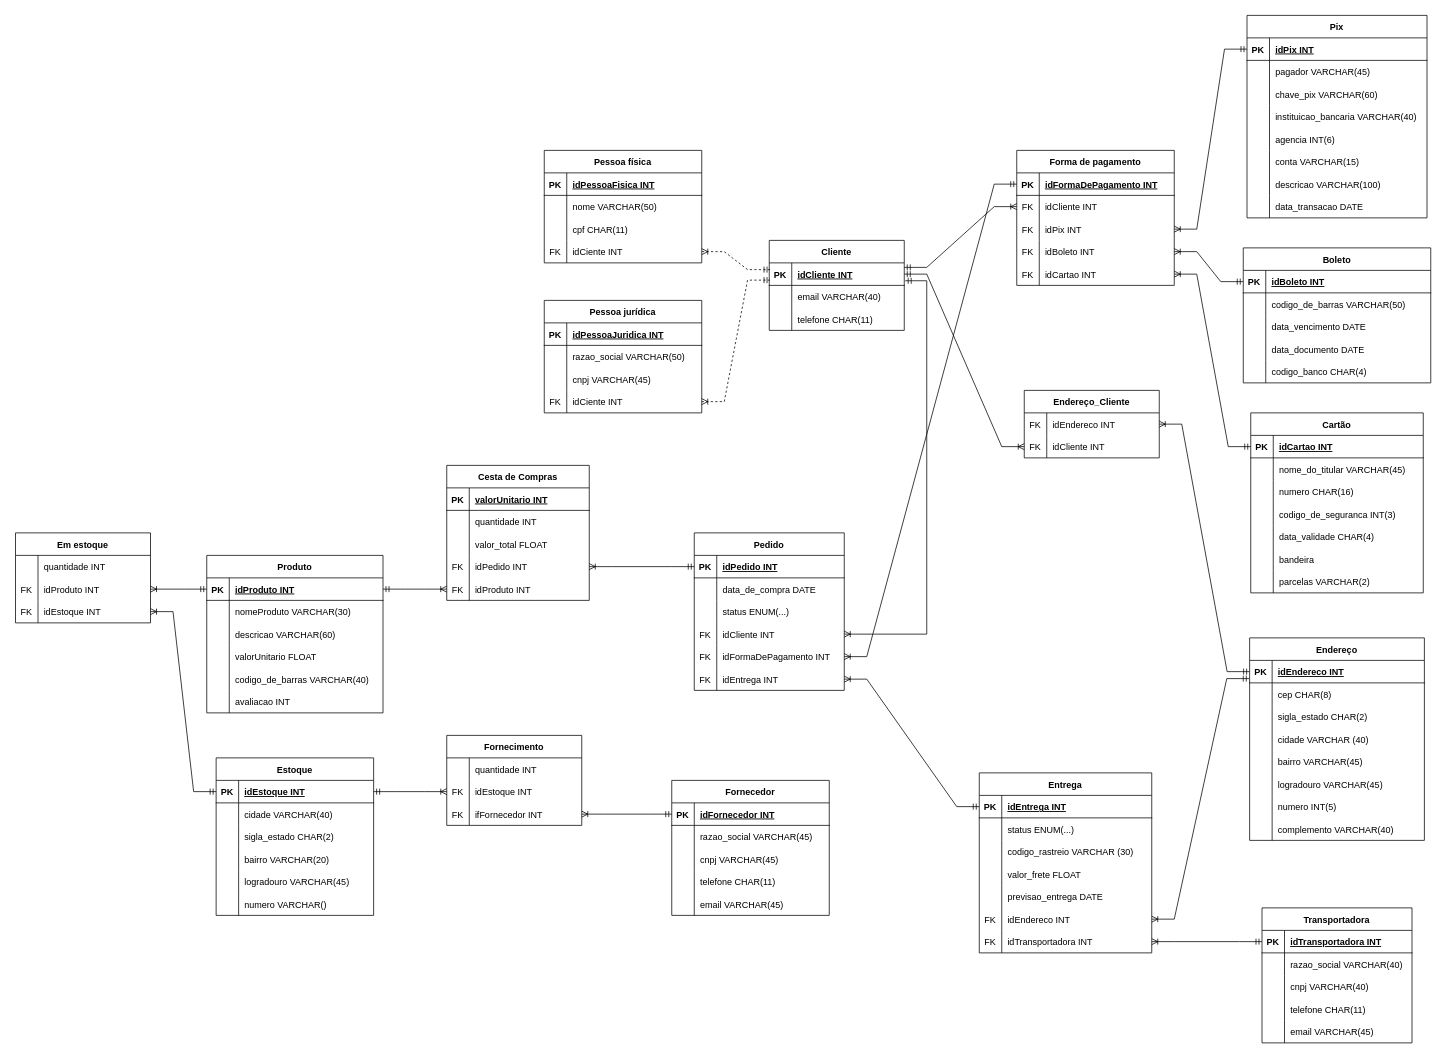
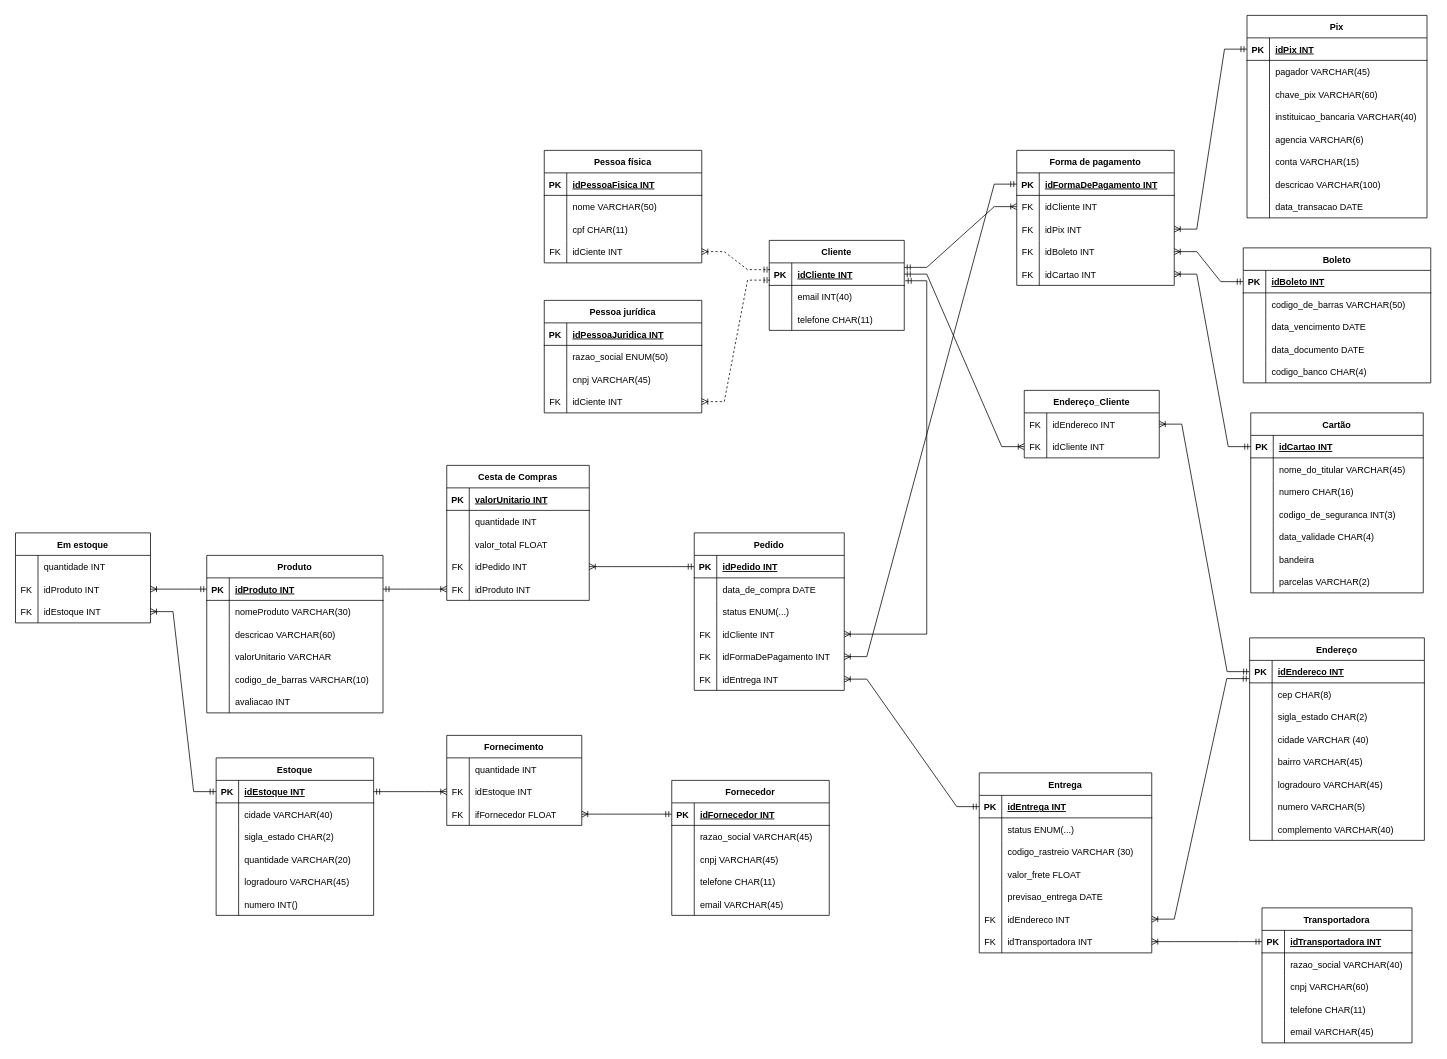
node "agencia INT(6)": label "agencia INT(6)" -> "agencia VARCHAR(6)"
node "email VARCHAR(40)": label "email VARCHAR(40)" -> "email INT(40)"
node "razao_social VARCHAR(50)": label "razao_social VARCHAR(50)" -> "razao_social ENUM(50)"
node "valorUnitario FLOAT": label "valorUnitario FLOAT" -> "valorUnitario VARCHAR"
node "codigo_de_barras VARCHAR(40)": label "codigo_de_barras VARCHAR(40)" -> "codigo_de_barras VARCHAR(10)"
node "numero INT(5)": label "numero INT(5)" -> "numero VARCHAR(5)"
node "ifFornecedor INT": label "ifFornecedor INT" -> "ifFornecedor FLOAT"
node "bairro VARCHAR(20)": label "bairro VARCHAR(20)" -> "quantidade VARCHAR(20)"
node "numero VARCHAR()": label "numero VARCHAR()" -> "numero INT()"
node "cnpj VARCHAR(40)": label "cnpj VARCHAR(40)" -> "cnpj VARCHAR(60)"
